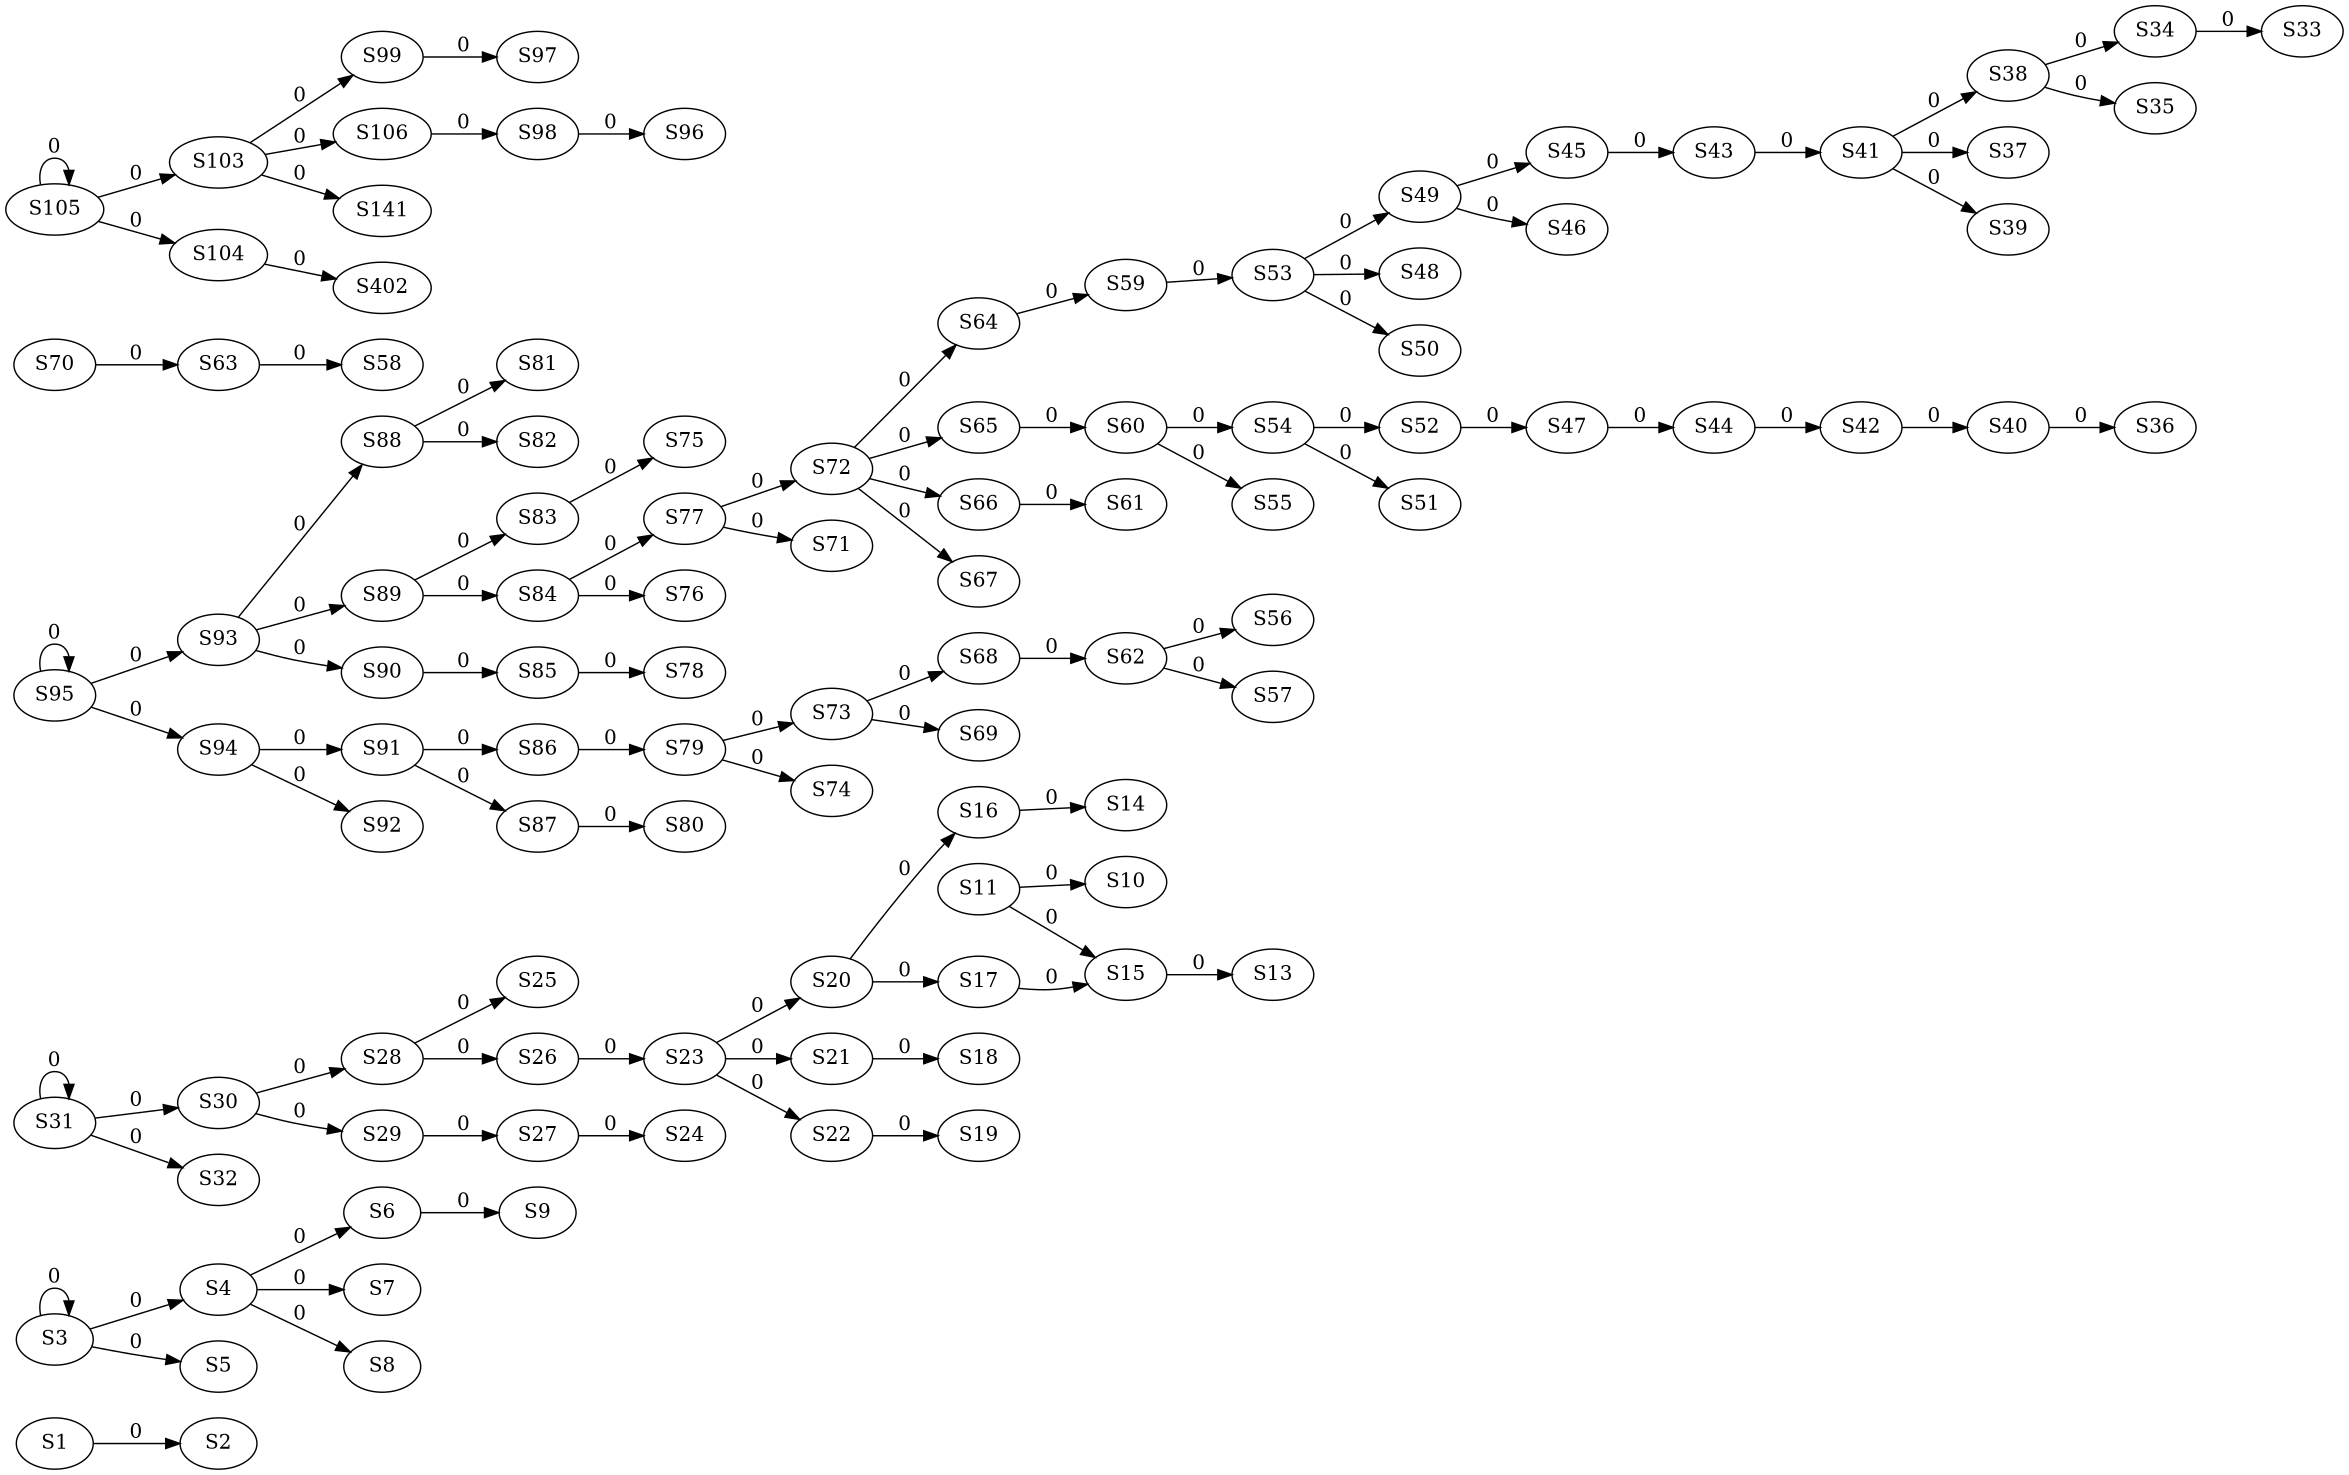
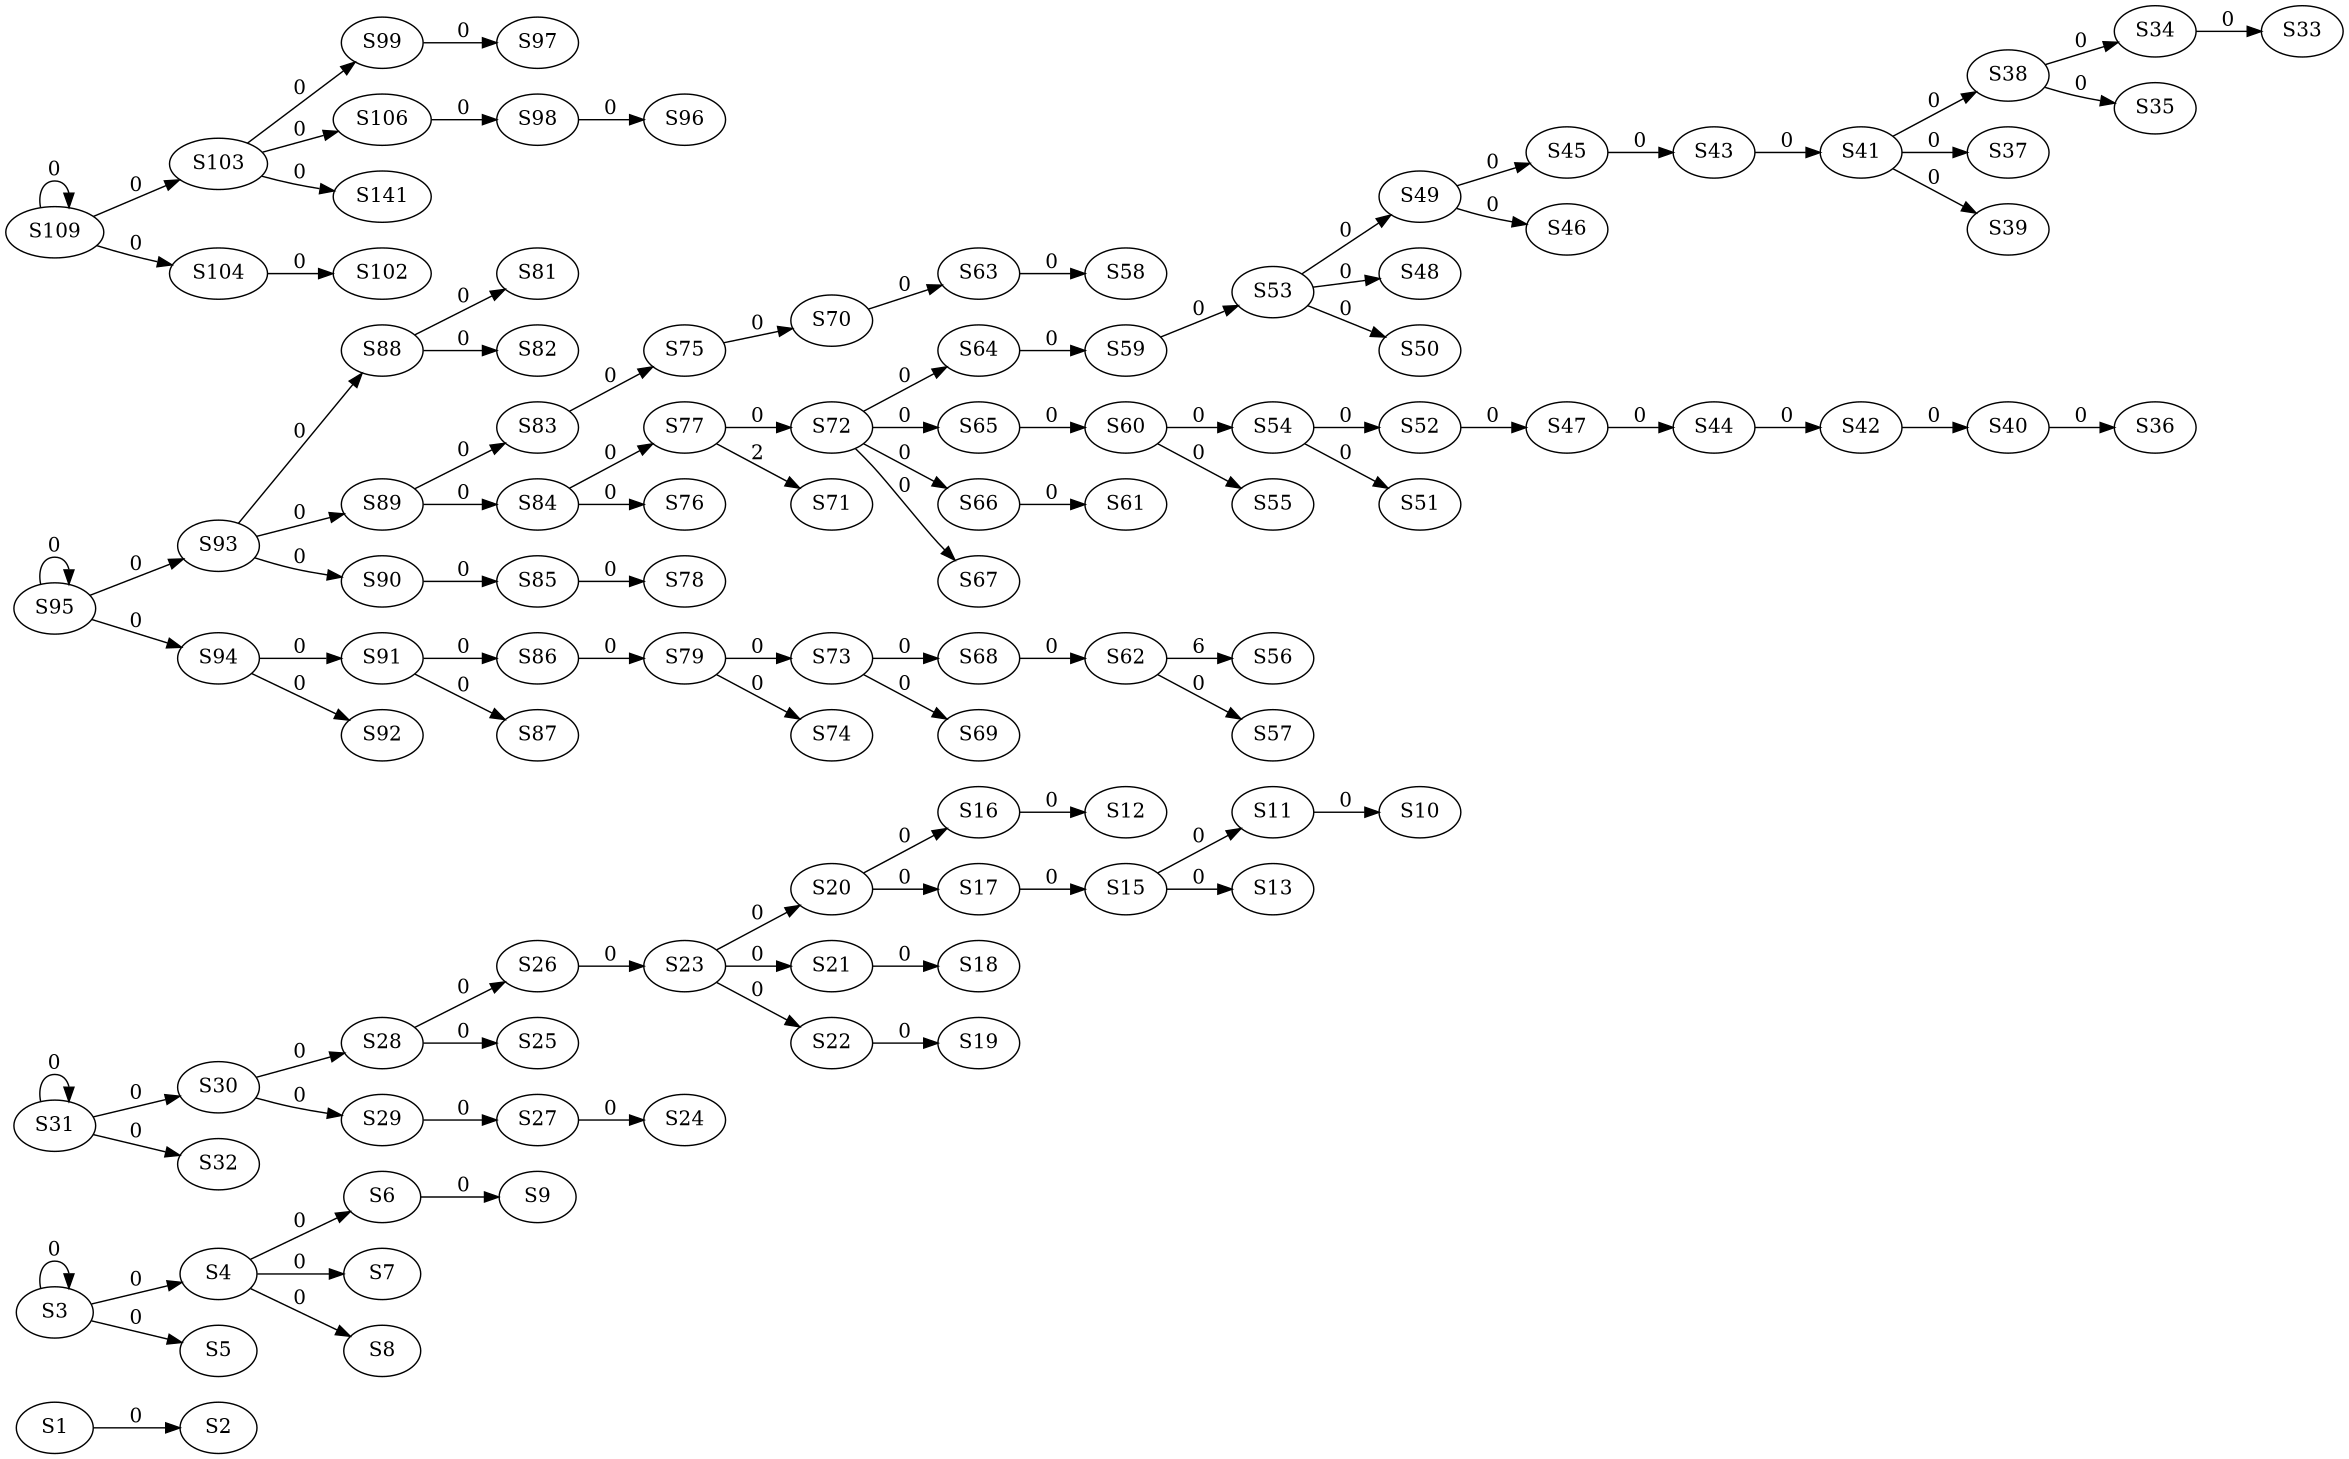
node "S105": label "S105" -> "S109"
node "S402": label "S402" -> "S102"
edge "S75" -> "S70": added, label "0"
edge "S77" -> "S71": label "0" -> "2"
edge "S62" -> "S56": label "0" -> "6"
node "S14": label "S14" -> "S12"
node "S80": removed
edge "S11" -> "S15": reversed
